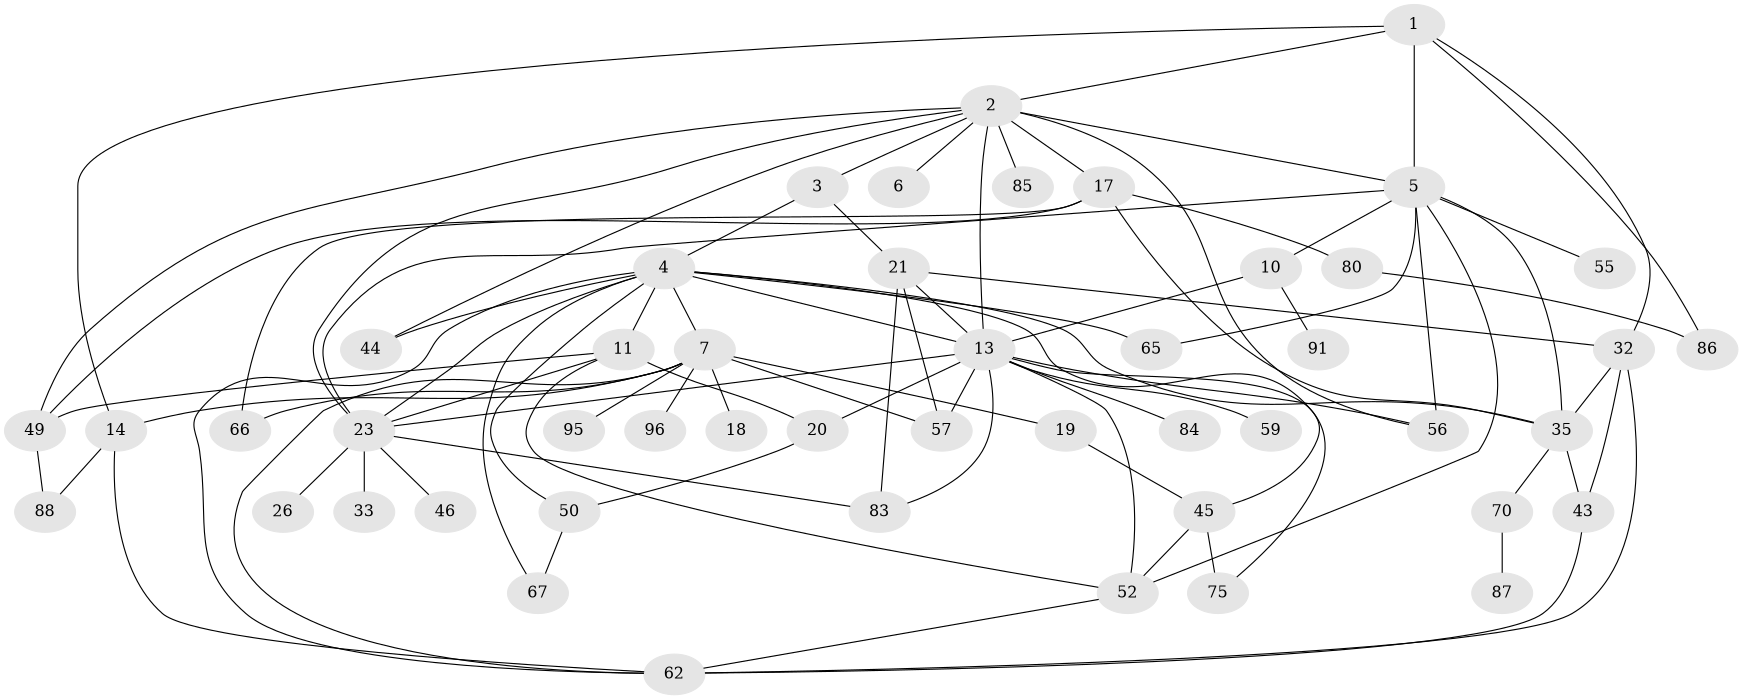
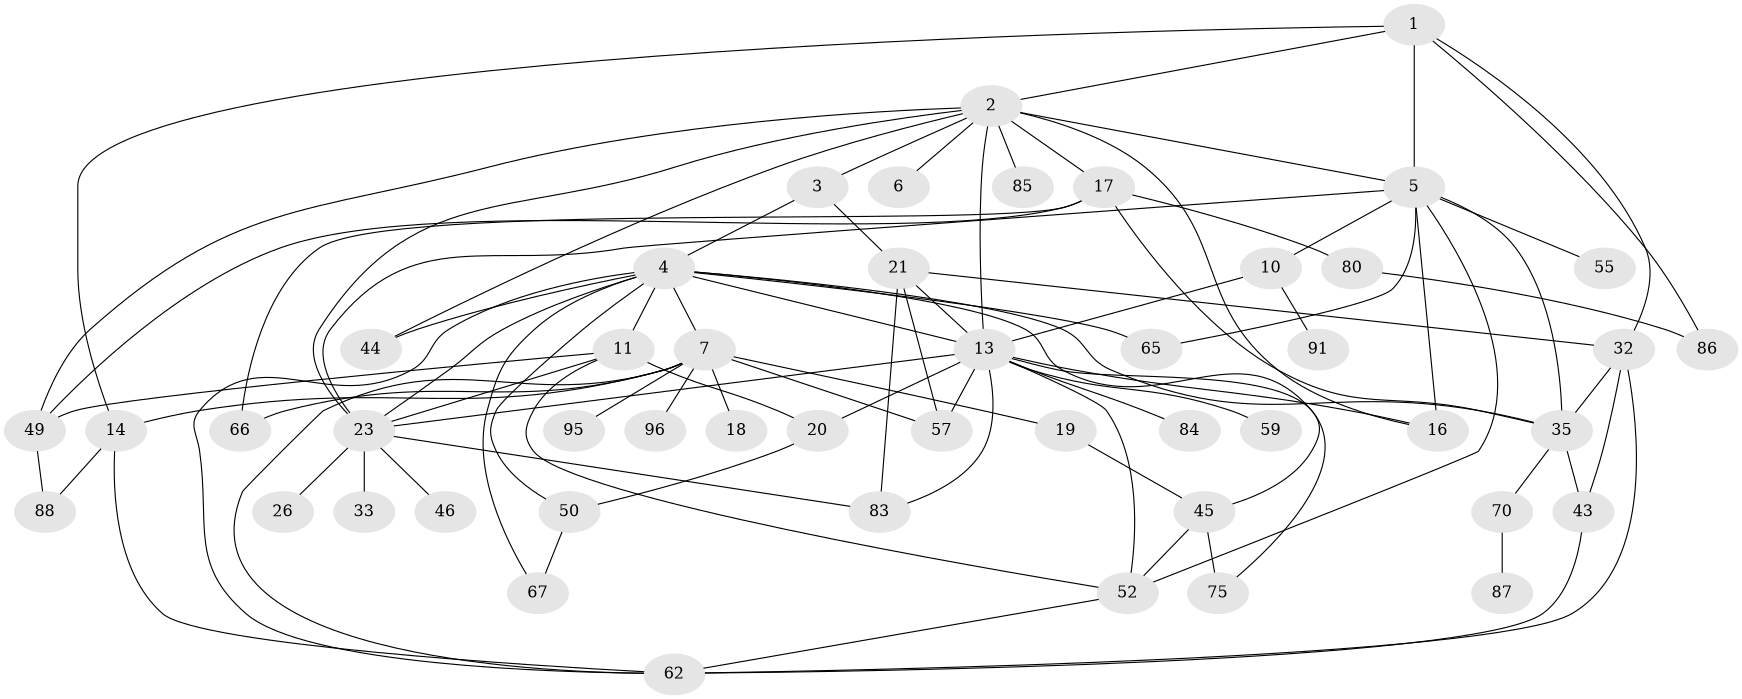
node "56": label "56" -> "16"
